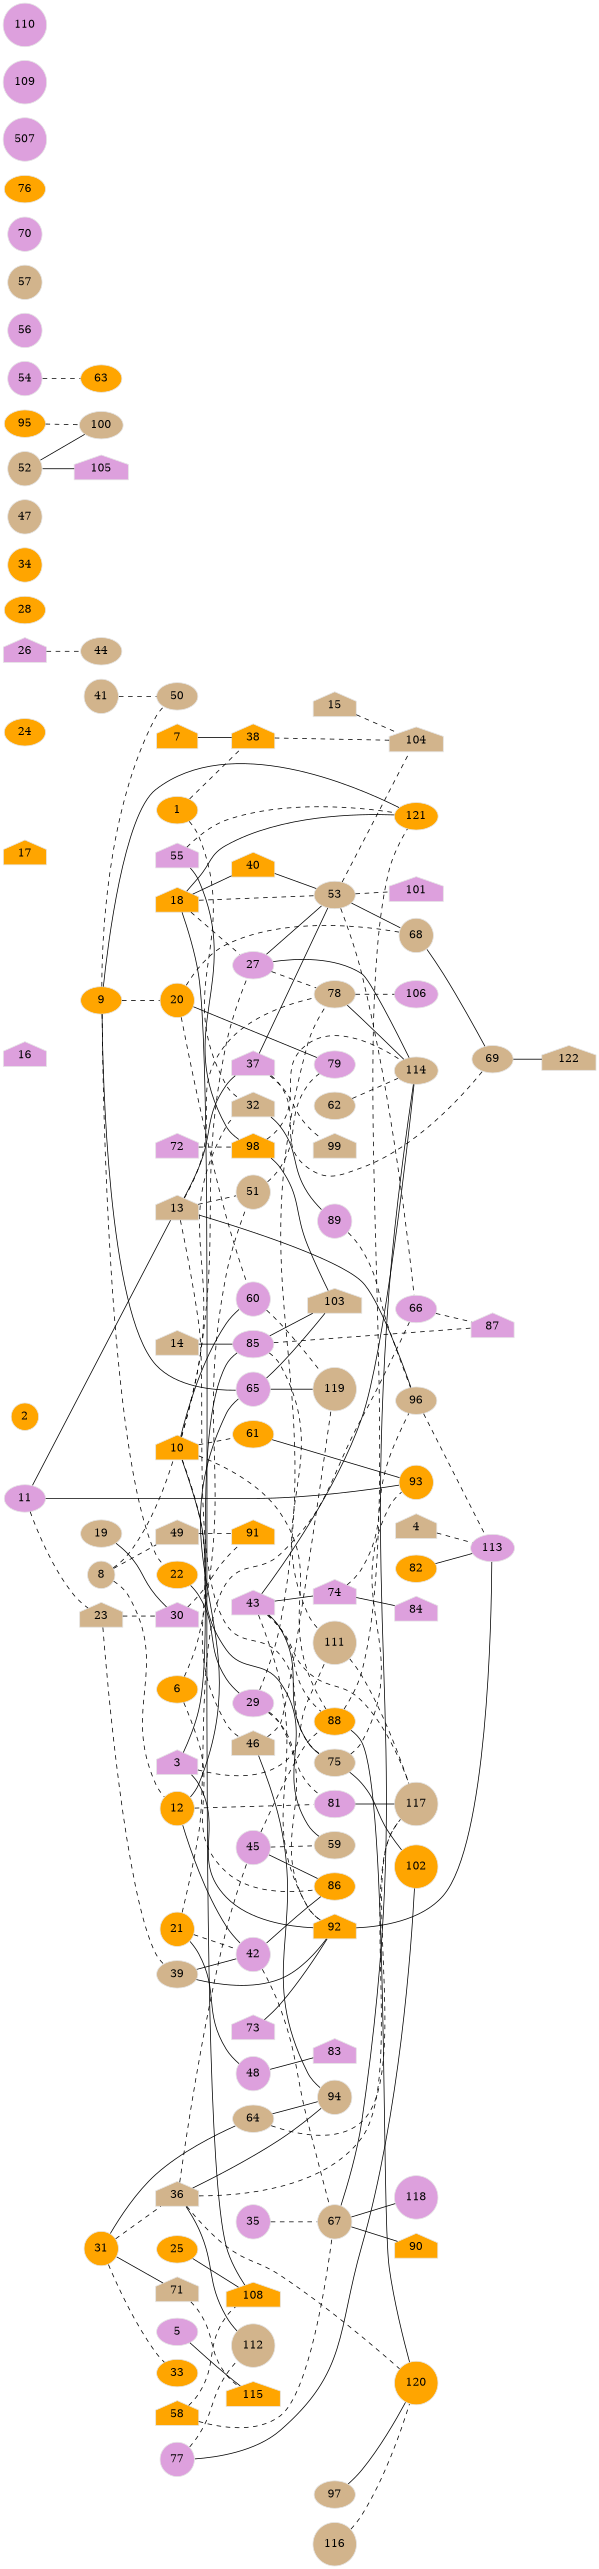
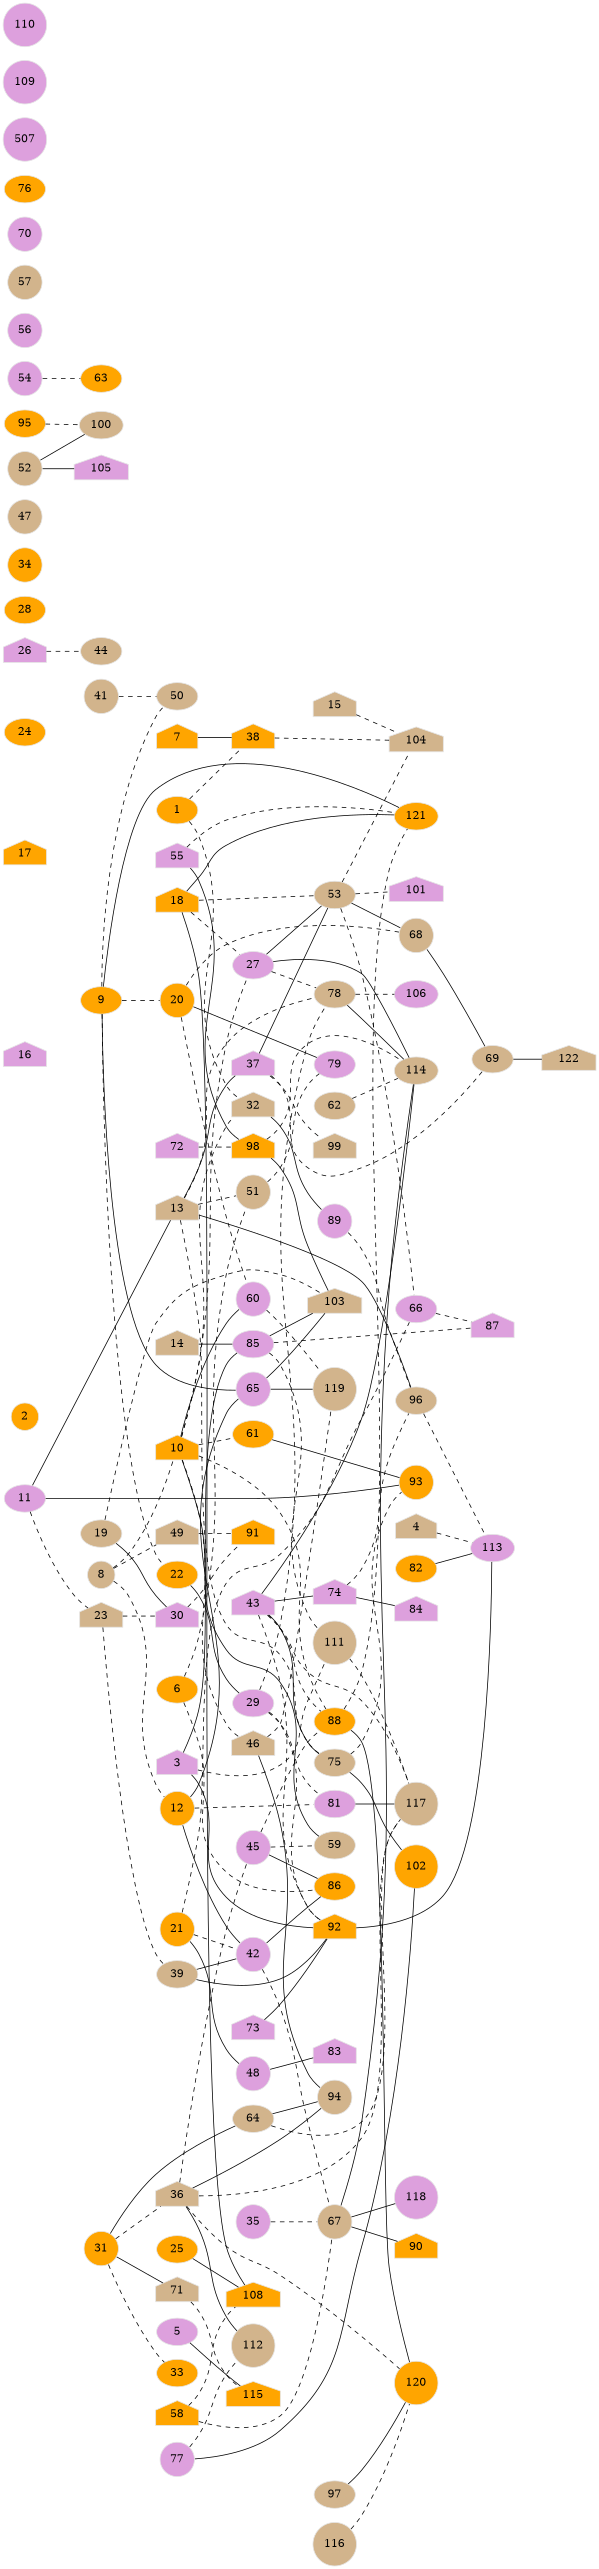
node "40": removed
edge "103" -- "19": added
